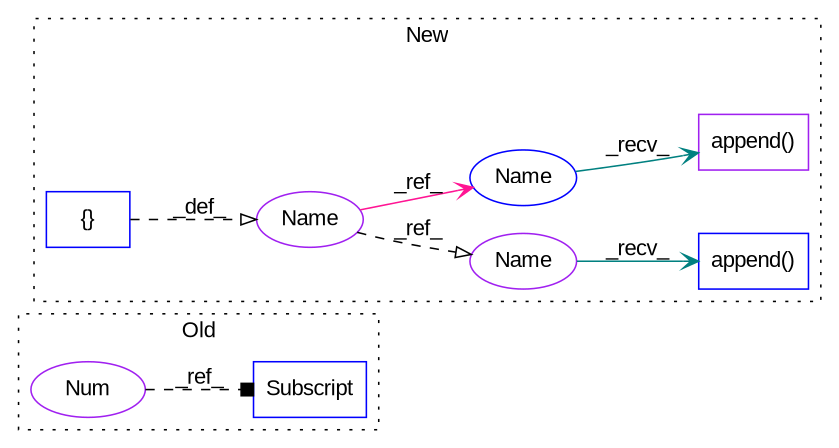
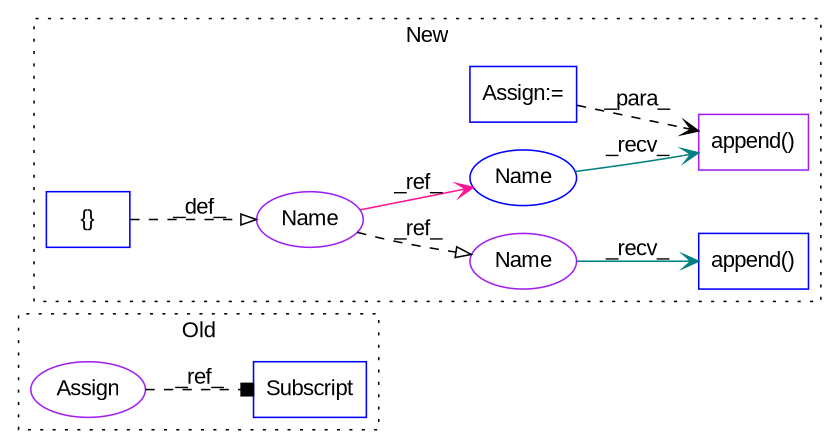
node "Assign:=": added
node "Num": label "Num" -> "Assign"
